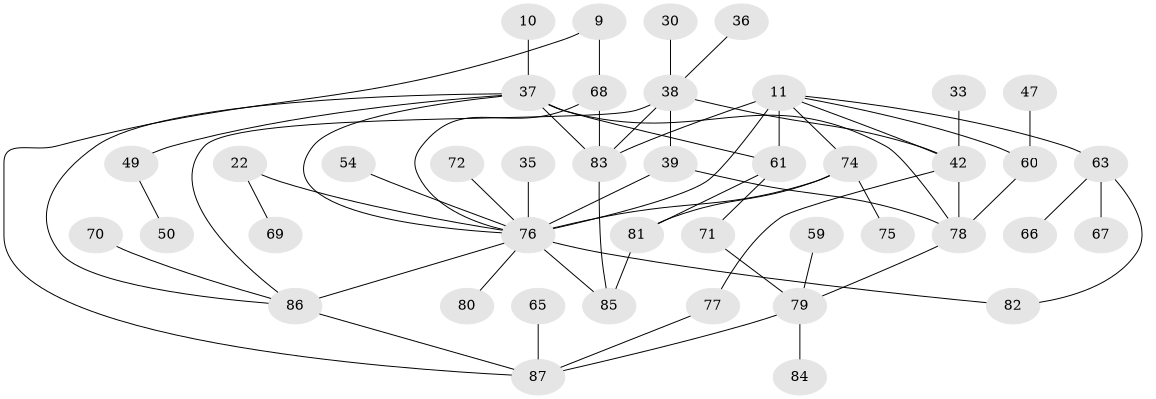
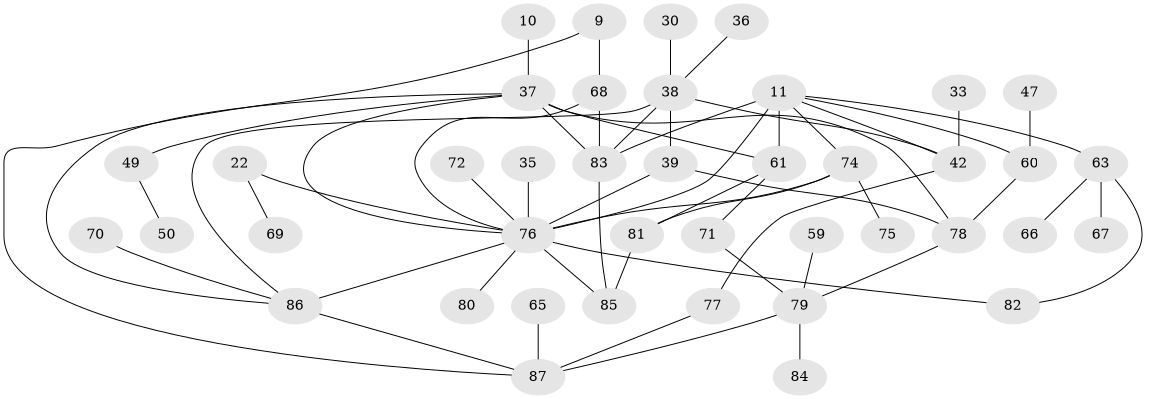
node "54": removed
edge "42" -- "78": removed
